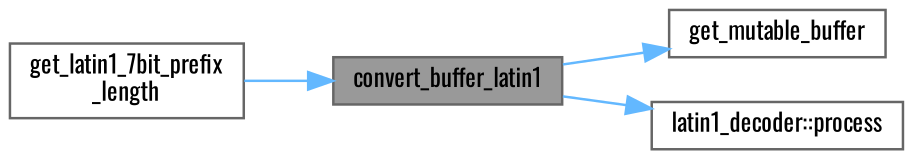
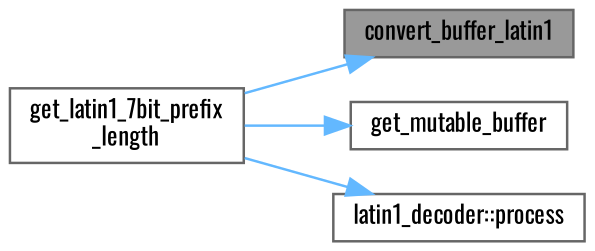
edge "convert_buffer_latin1" -> "get_mutable_buffer": now "get_latin1_7bit_prefix _length" -> "get_mutable_buffer"
edge "convert_buffer_latin1" -> "latin1_decoder::process": now "get_latin1_7bit_prefix _length" -> "latin1_decoder::process"
